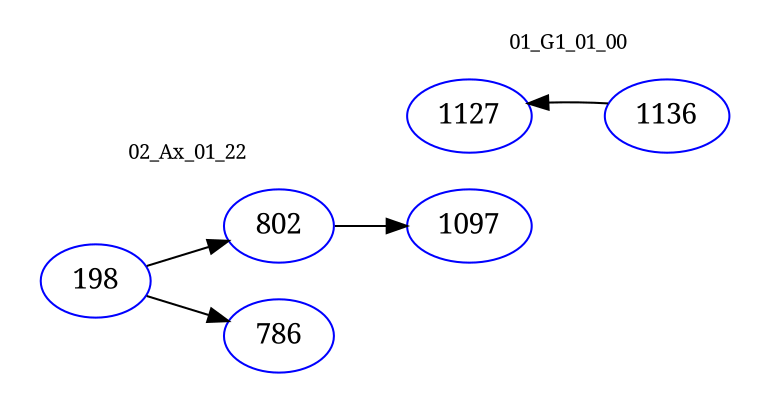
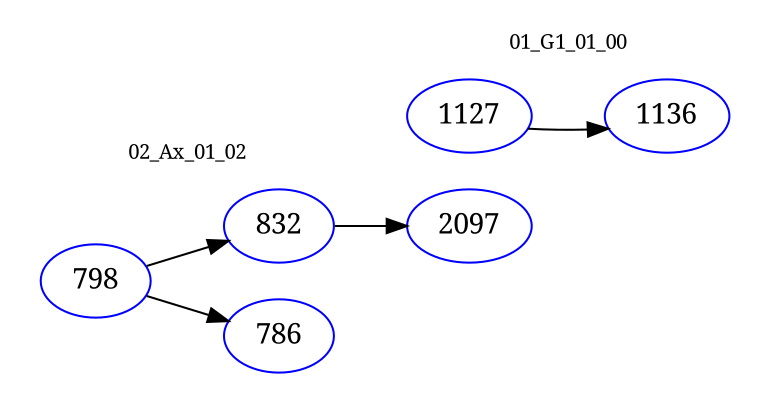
edge "1136" -> "1127": reversed
cluster "02_Ax_01_22": label "02_Ax_01_22" -> "02_Ax_01_02"
node "802": label "802" -> "832"
node "1097": label "1097" -> "2097"
node "198": label "198" -> "798"
